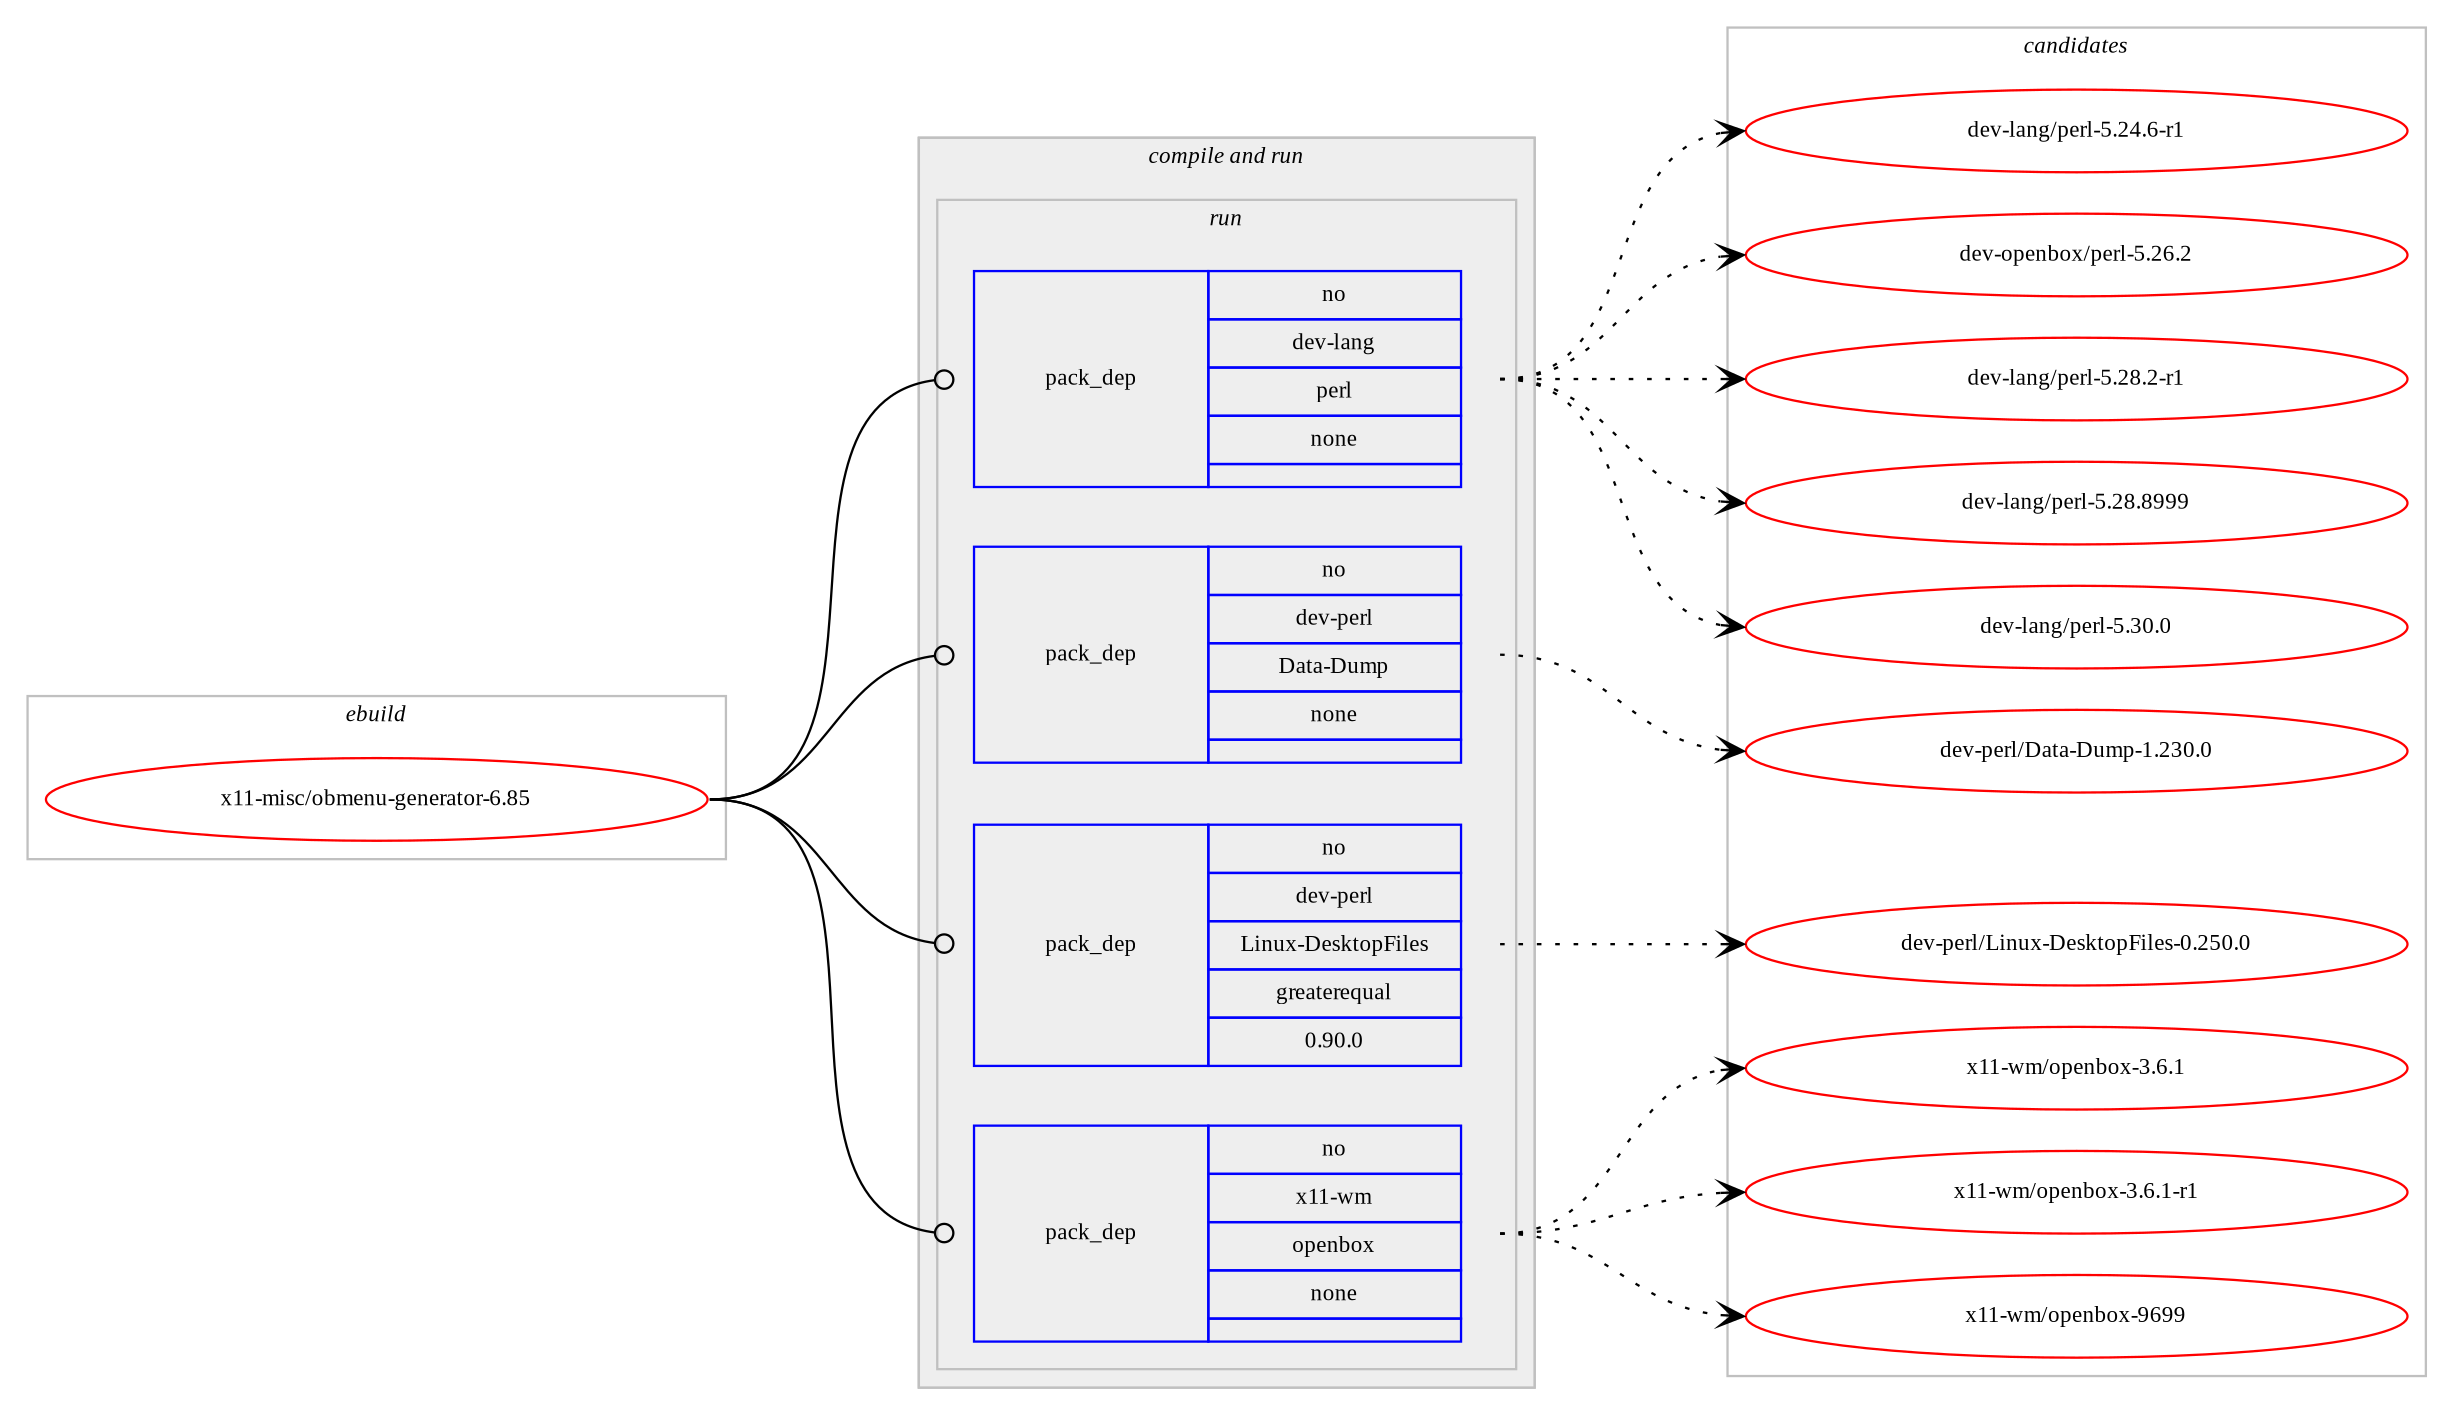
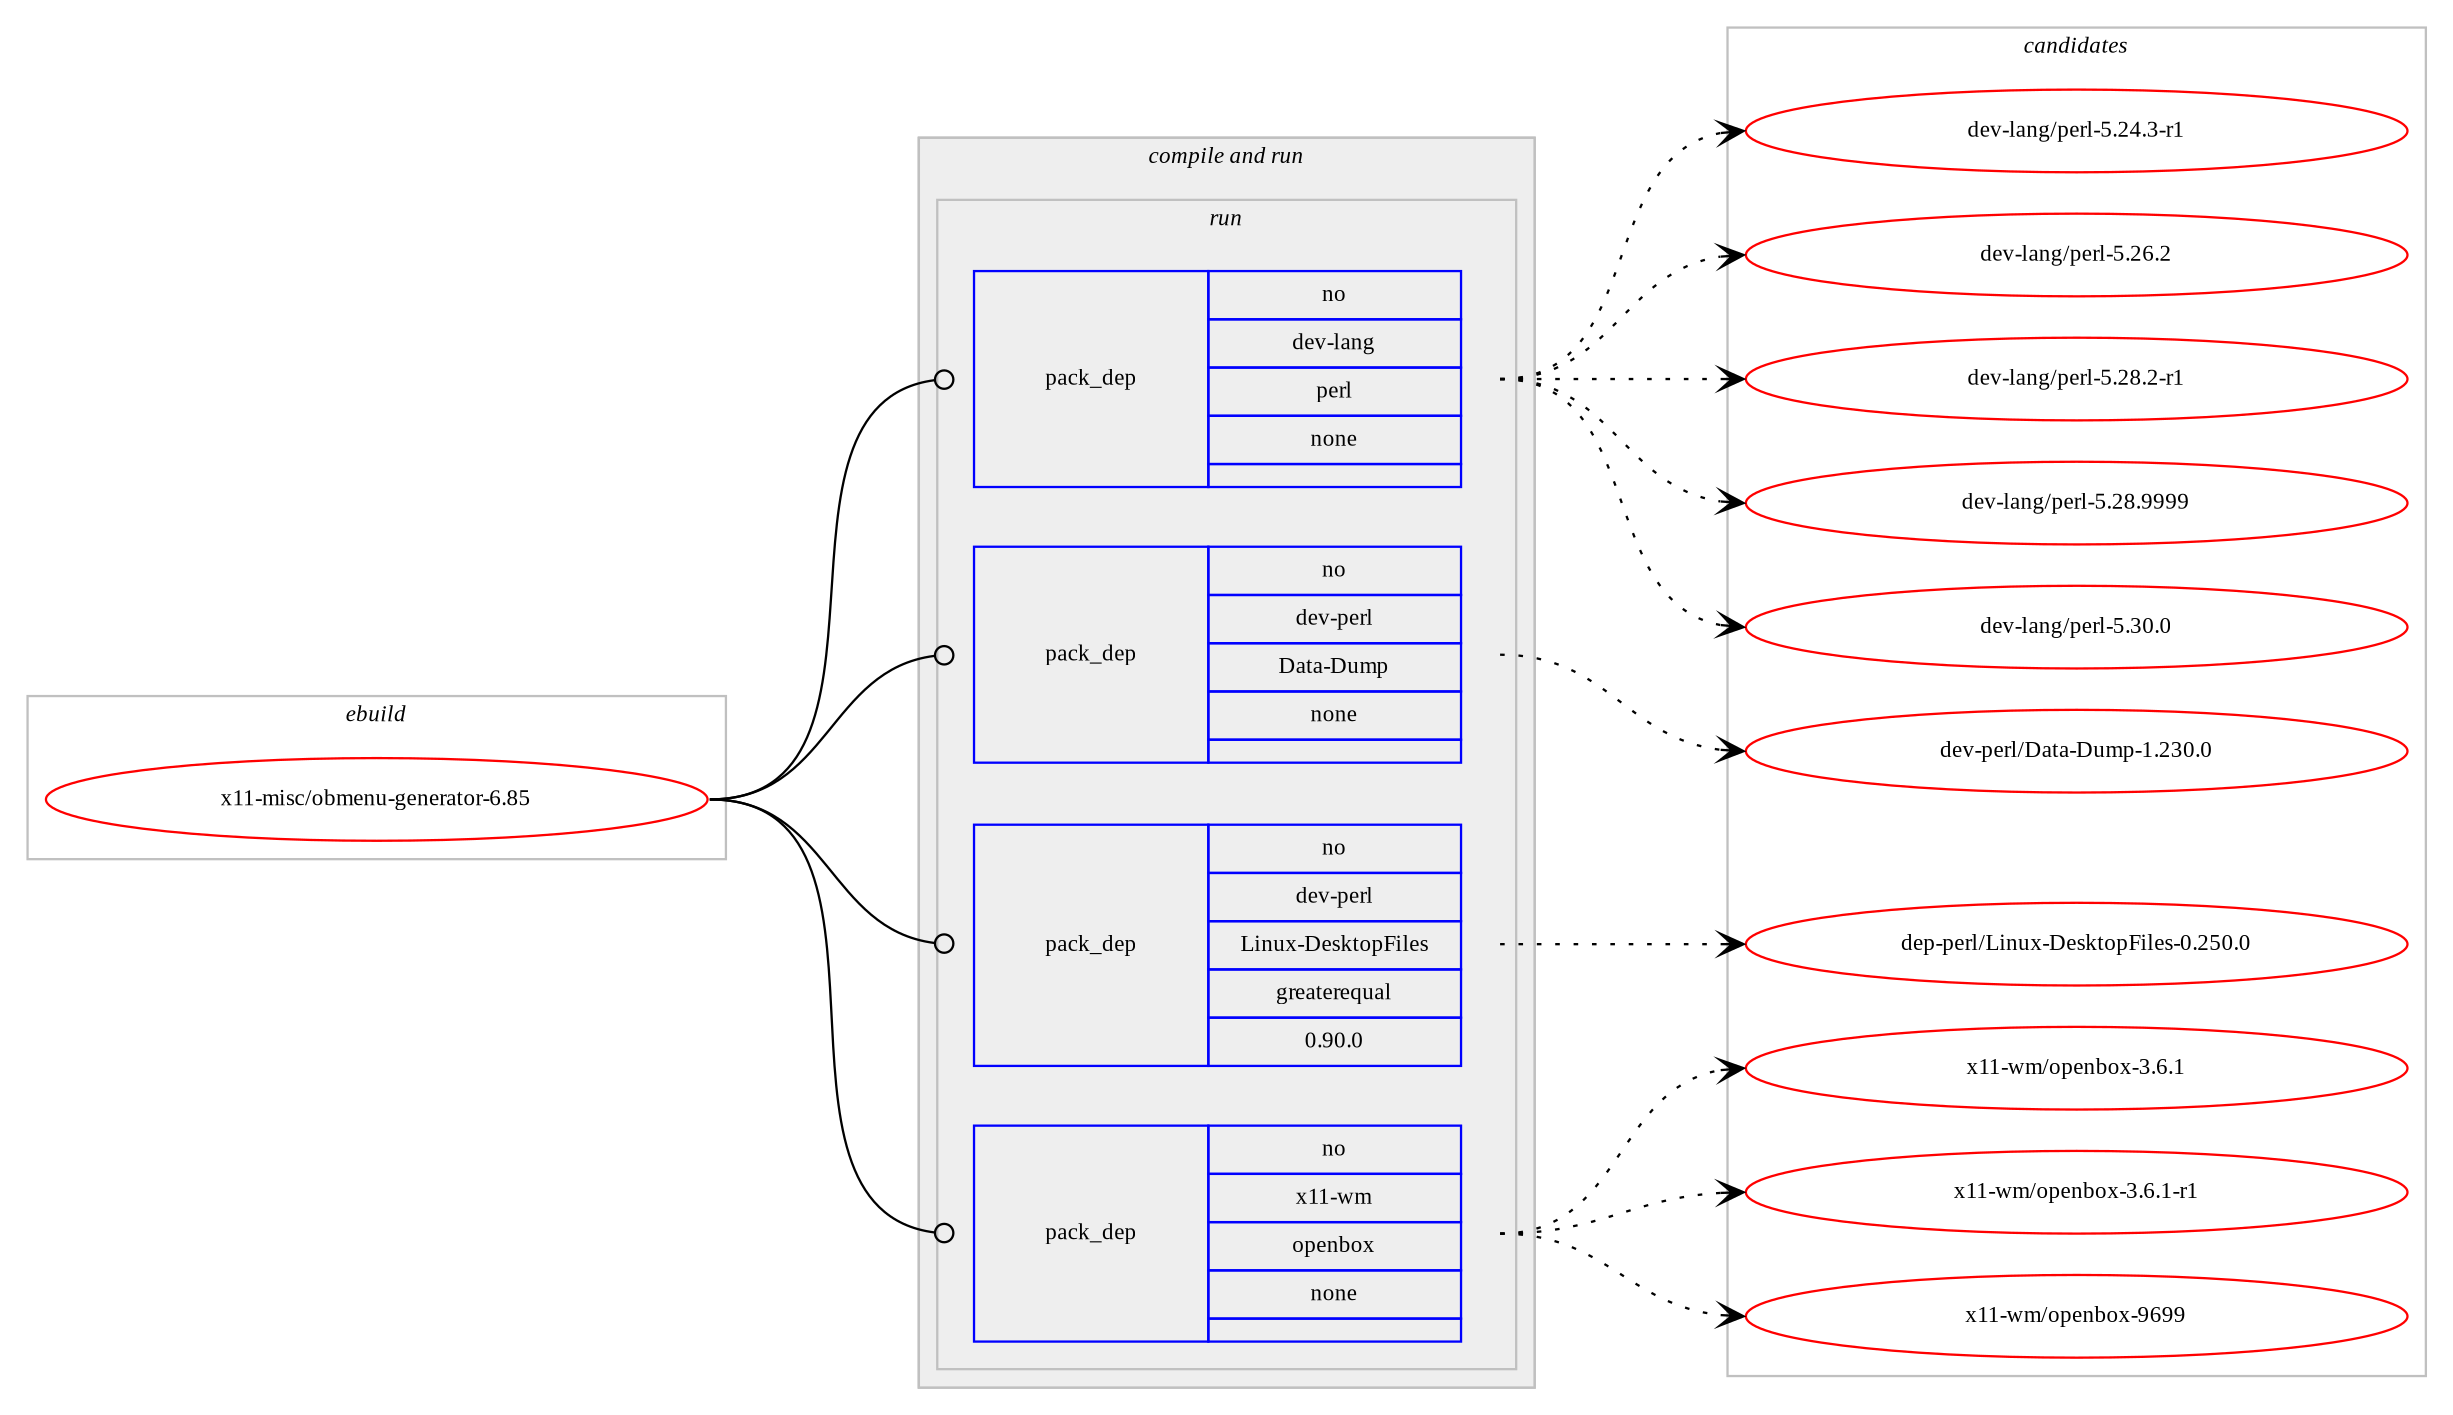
node "dev-lang/perl-5.24.6-r1": label "dev-lang/perl-5.24.6-r1" -> "dev-lang/perl-5.24.3-r1"
node "dev-openbox/perl-5.26.2": label "dev-openbox/perl-5.26.2" -> "dev-lang/perl-5.26.2"
node "dev-lang/perl-5.28.8999": label "dev-lang/perl-5.28.8999" -> "dev-lang/perl-5.28.9999"
node "dev-perl/Linux-DesktopFiles-0.250.0": label "dev-perl/Linux-DesktopFiles-0.250.0" -> "dep-perl/Linux-DesktopFiles-0.250.0"
